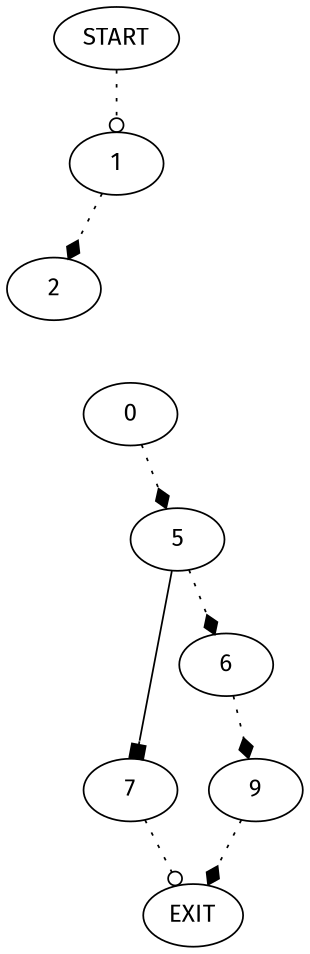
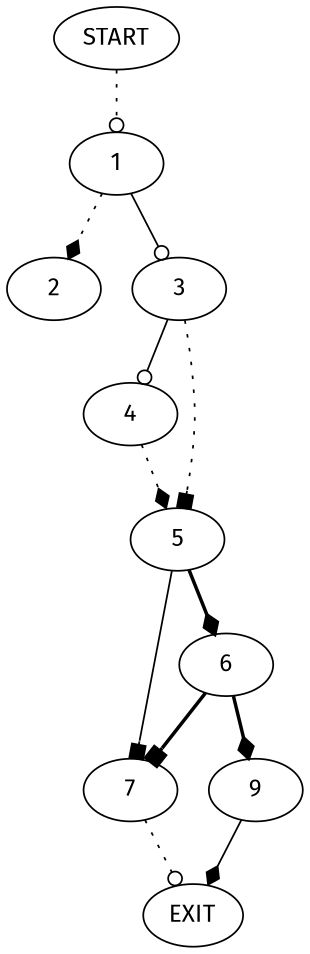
node "3": added
node "0": label "0" -> "4"
edge "5" -> "6": style dotted -> bold
edge "6" -> "9": style dotted -> bold
edge "6" -> "7": added
edge "9" -> "EXIT": style dotted -> solid
